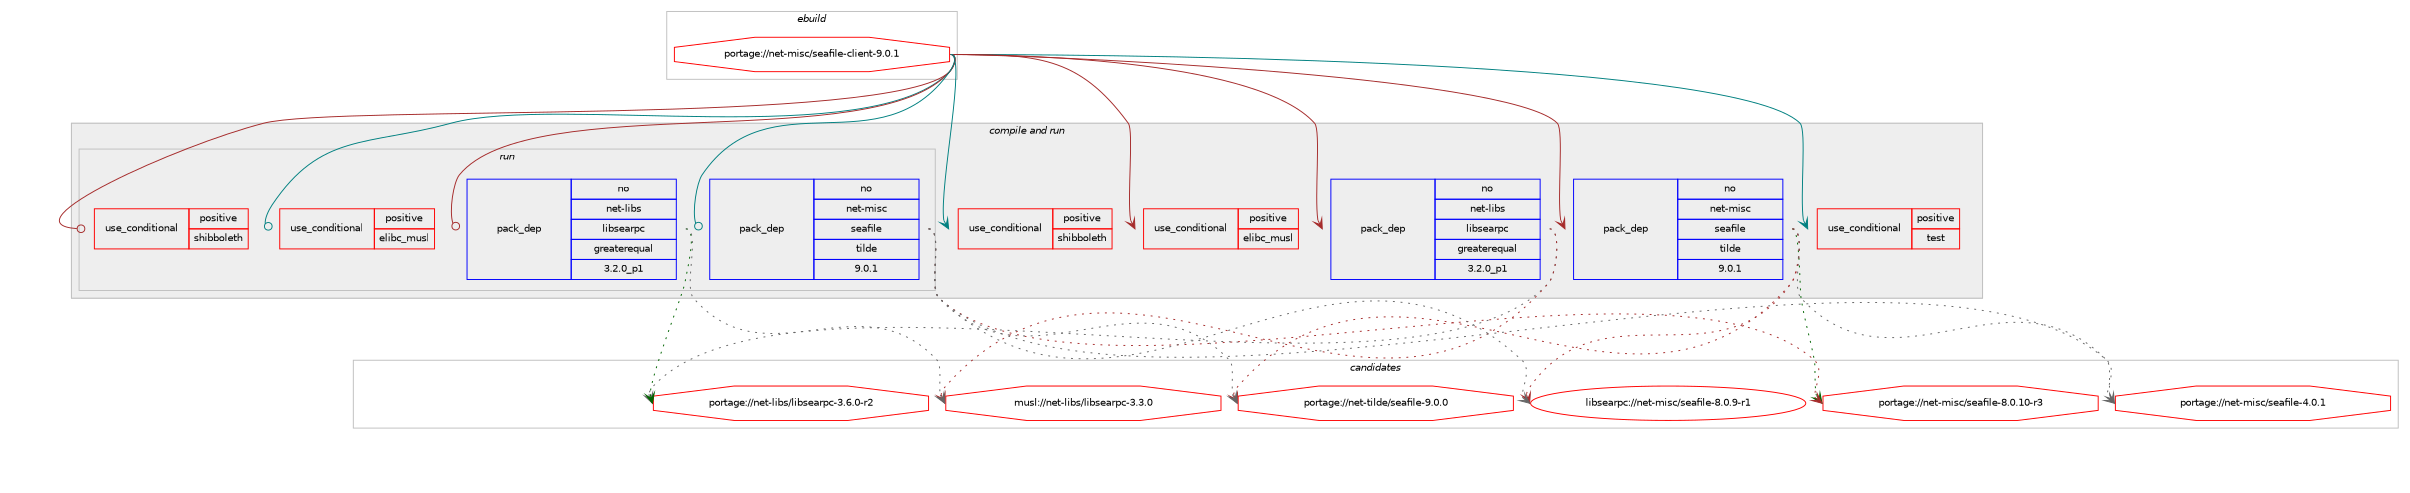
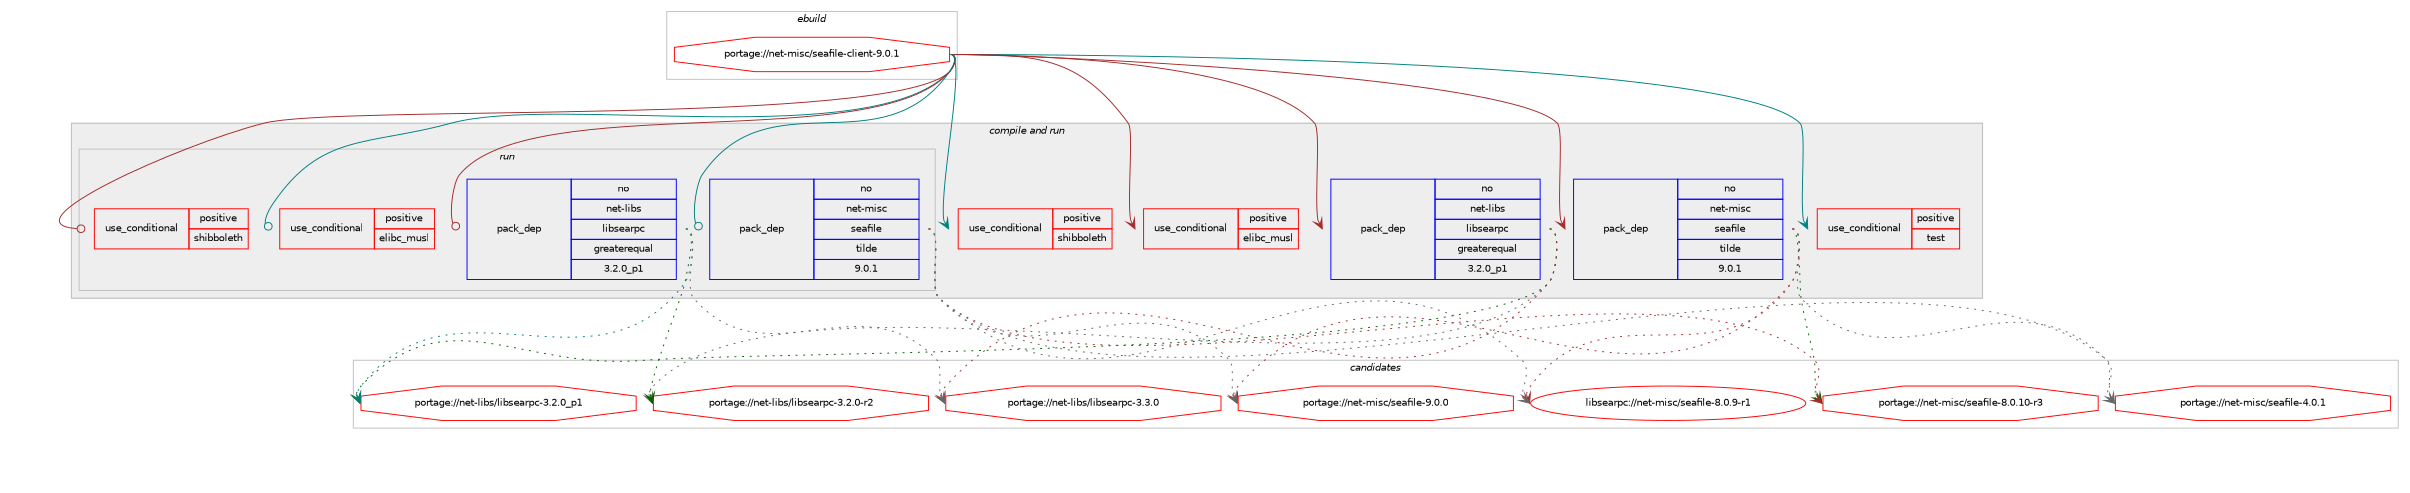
node "portage://net-libs/libsearpc-3.2.0_p1": added
node "portage://net-libs/libsearpc-3.6.0-r2": label "portage://net-libs/libsearpc-3.6.0-r2" -> "portage://net-libs/libsearpc-3.2.0-r2"
node "musl://net-libs/libsearpc-3.3.0": label "musl://net-libs/libsearpc-3.3.0" -> "portage://net-libs/libsearpc-3.3.0"
node "portage://net-tilde/seafile-9.0.0": label "portage://net-tilde/seafile-9.0.0" -> "portage://net-misc/seafile-9.0.0"
